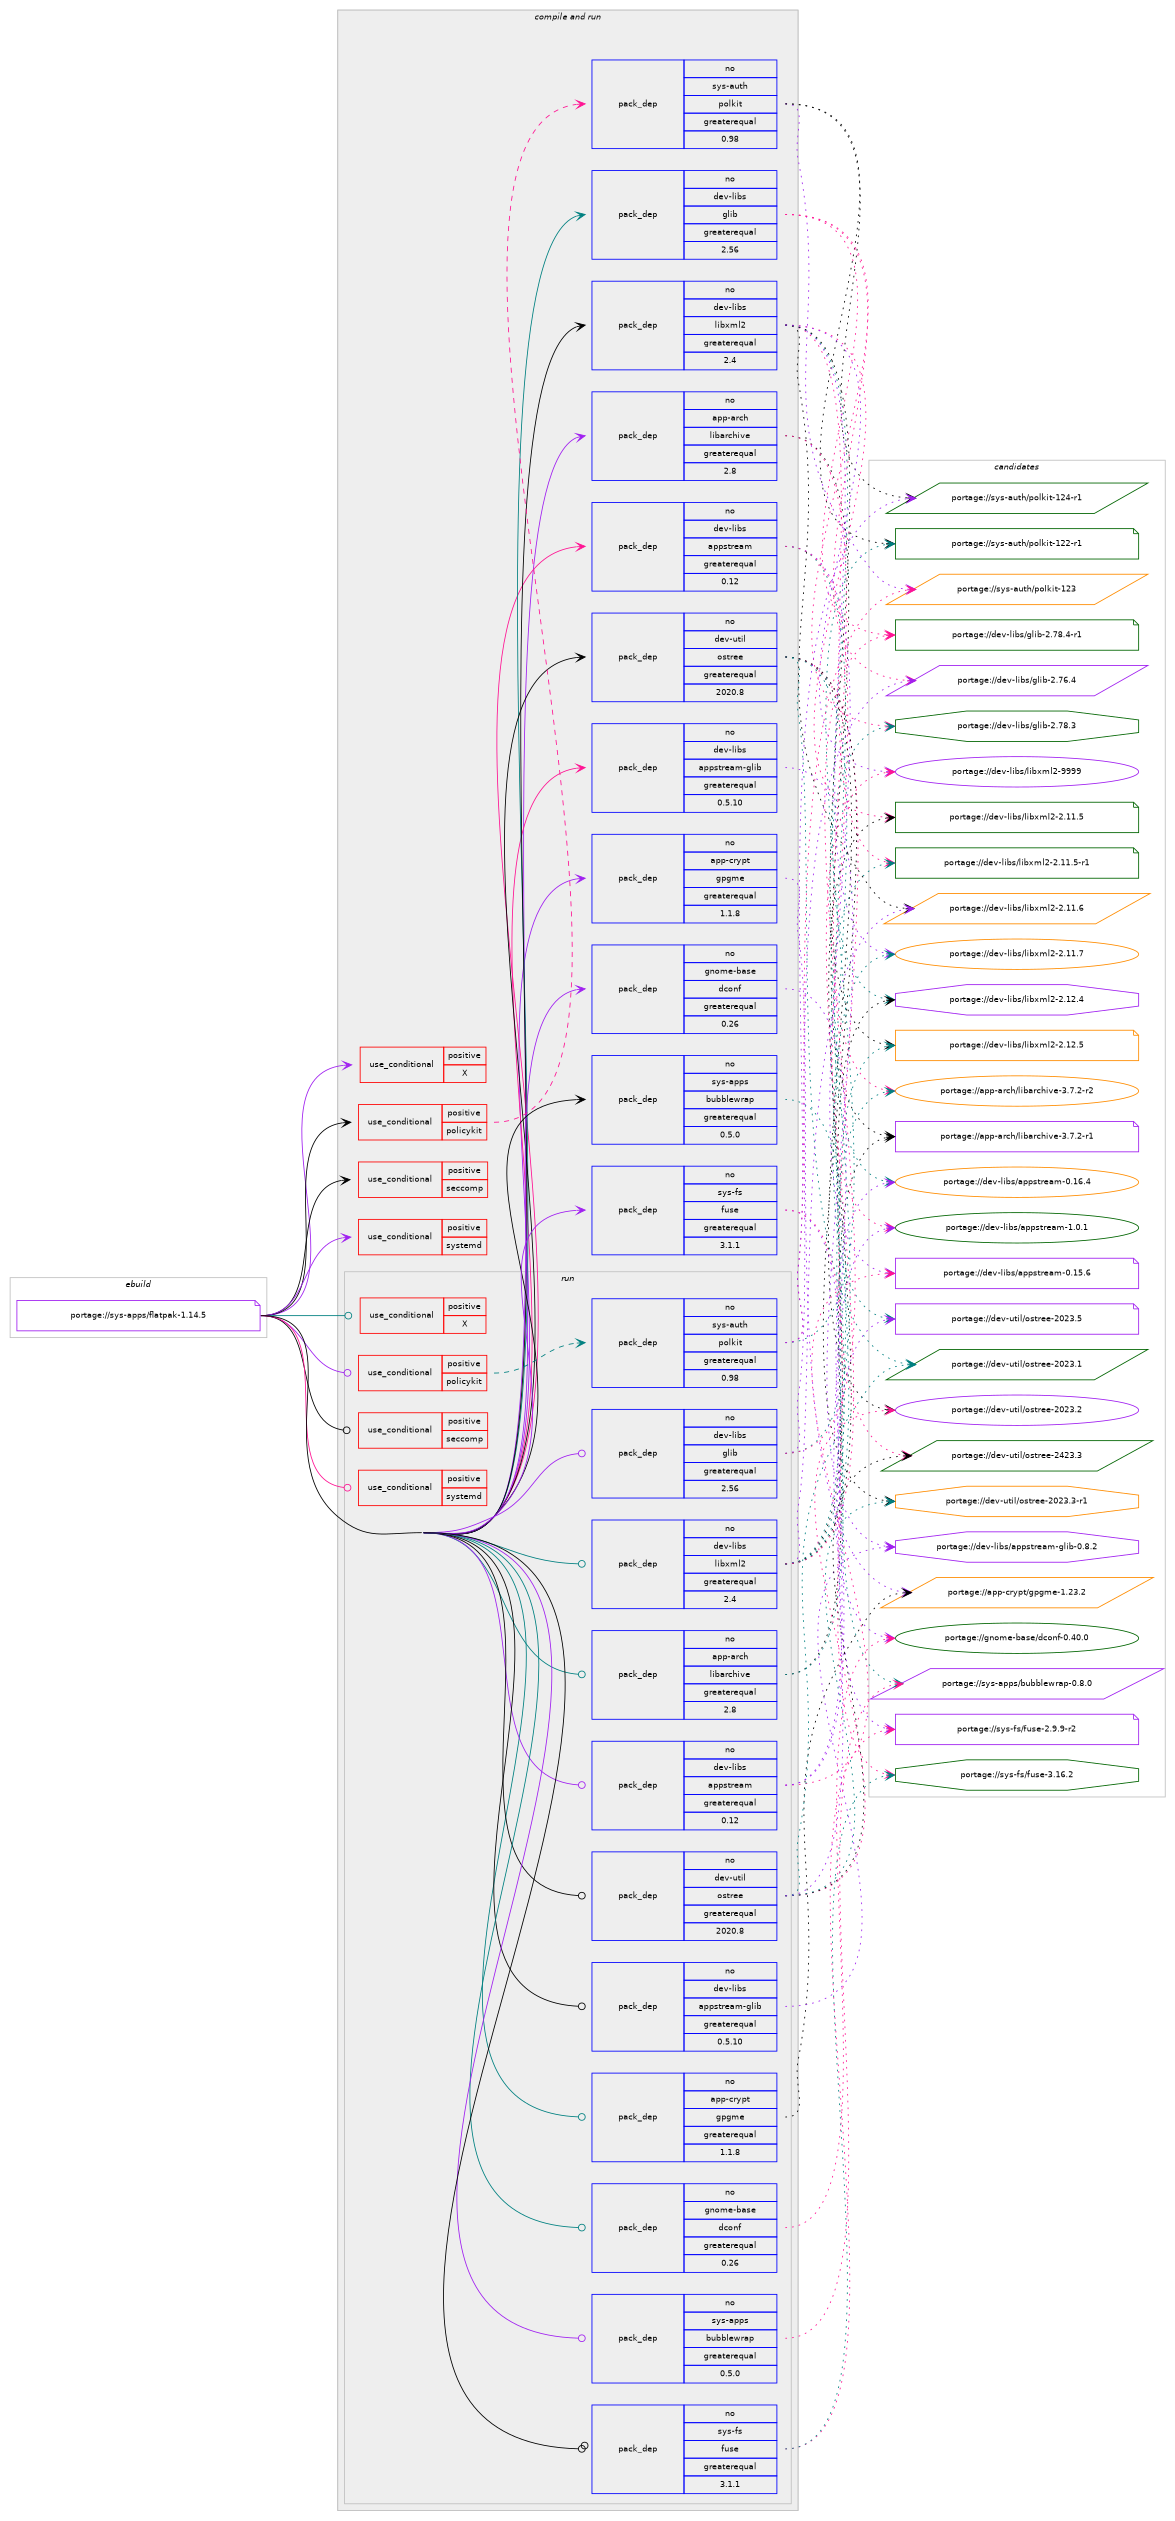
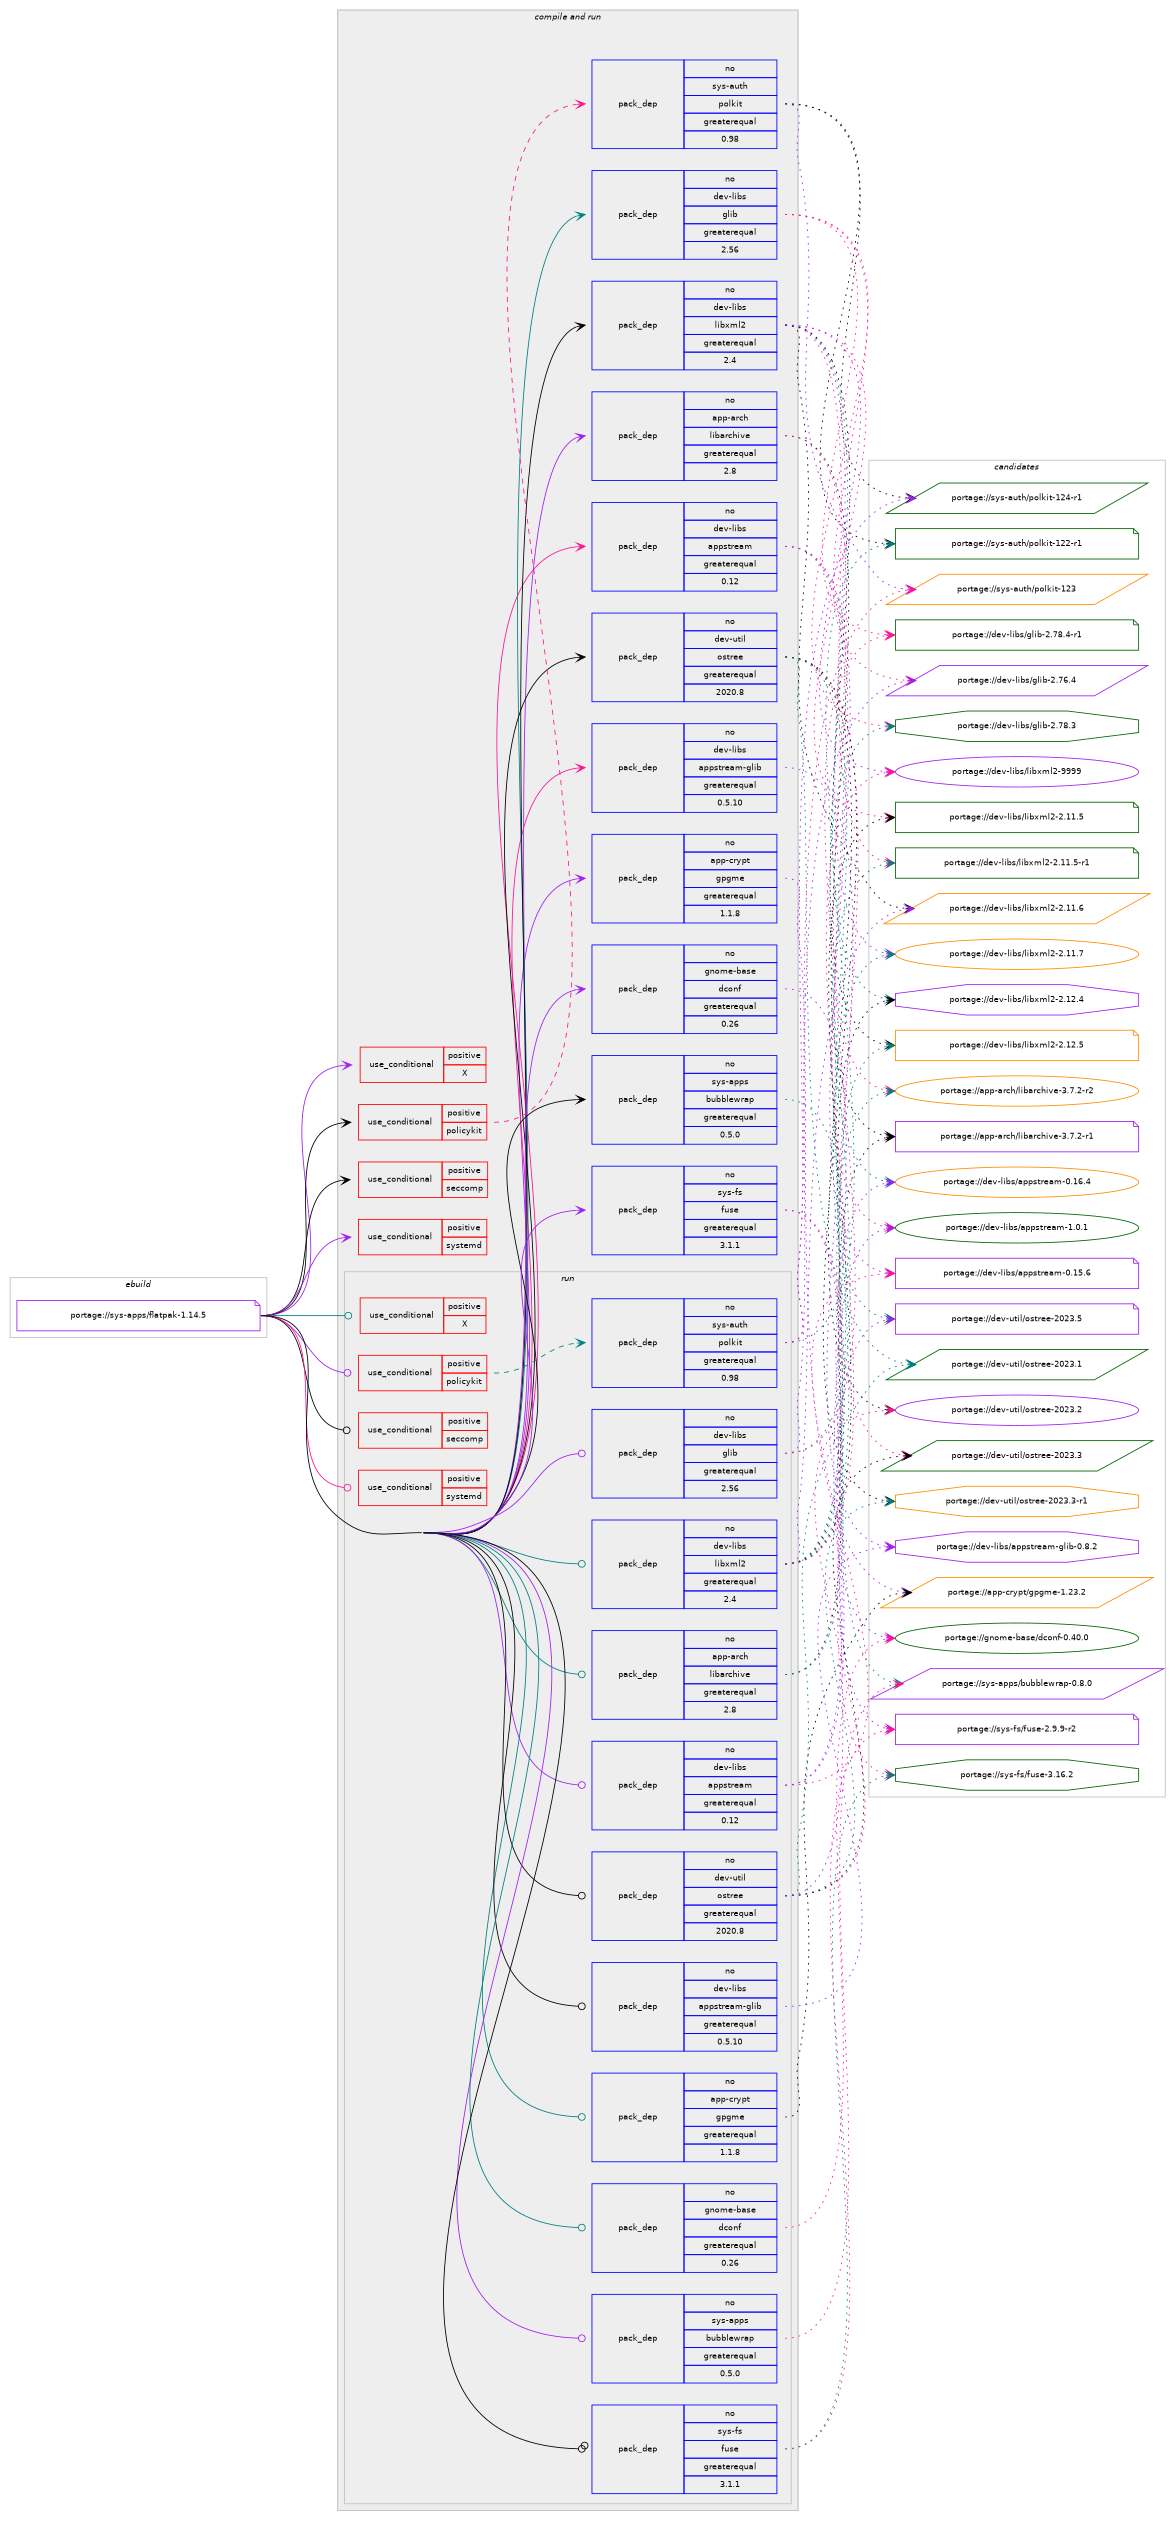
node "portage://dev-util/ostree-2423.3": label "portage://dev-util/ostree-2423.3" -> "portage://dev-util/ostree-2023.3"
